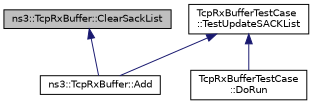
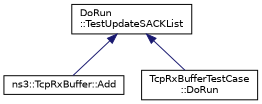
node "ns3::TcpRxBuffer::ClearSackList": removed
node "TcpRxBufferTestCase ::TestUpdateSACKList": label "TcpRxBufferTestCase ::TestUpdateSACKList" -> "DoRun ::TestUpdateSACKList"
